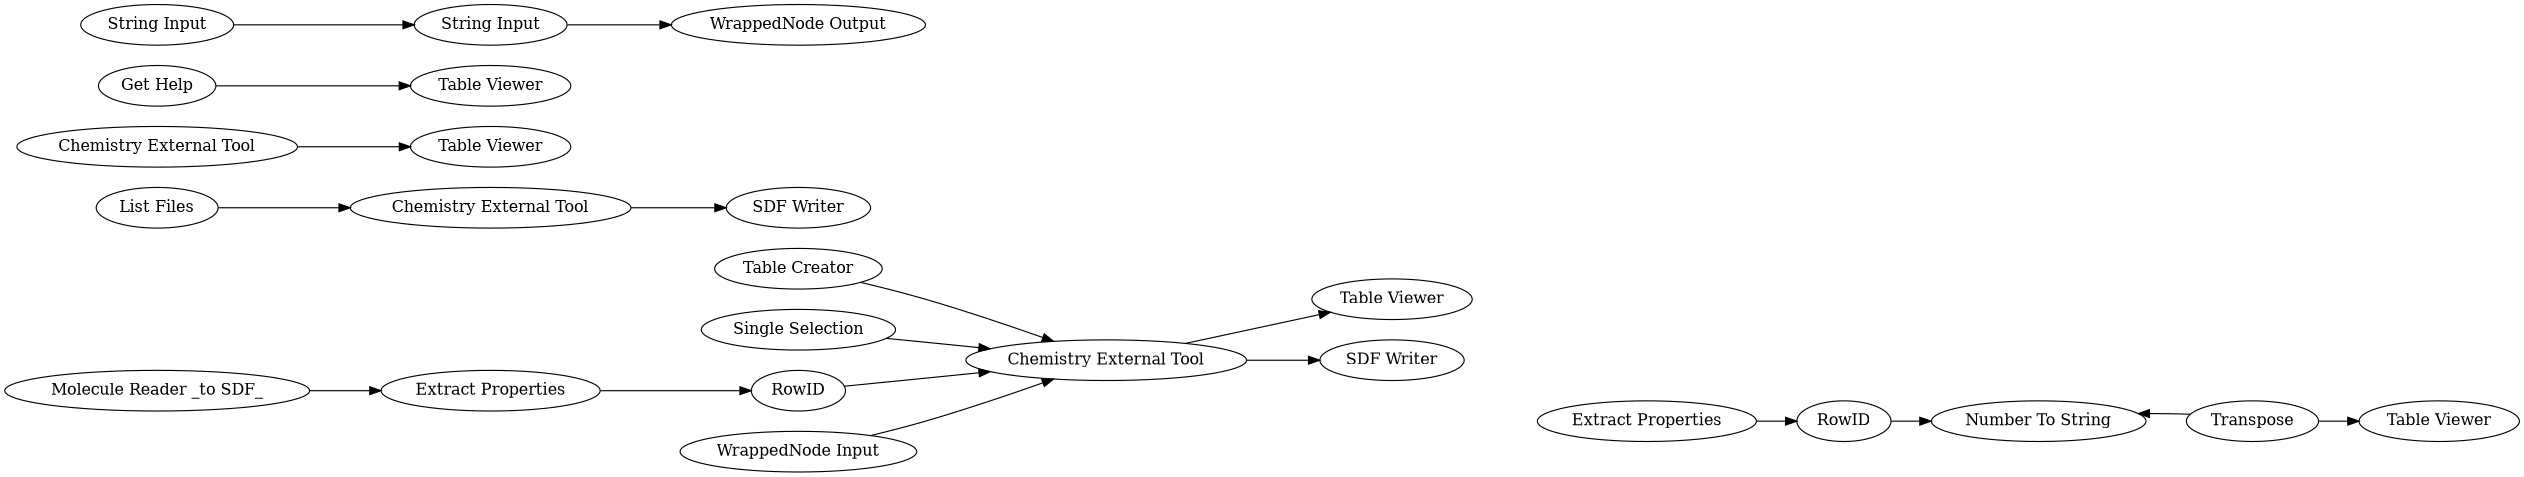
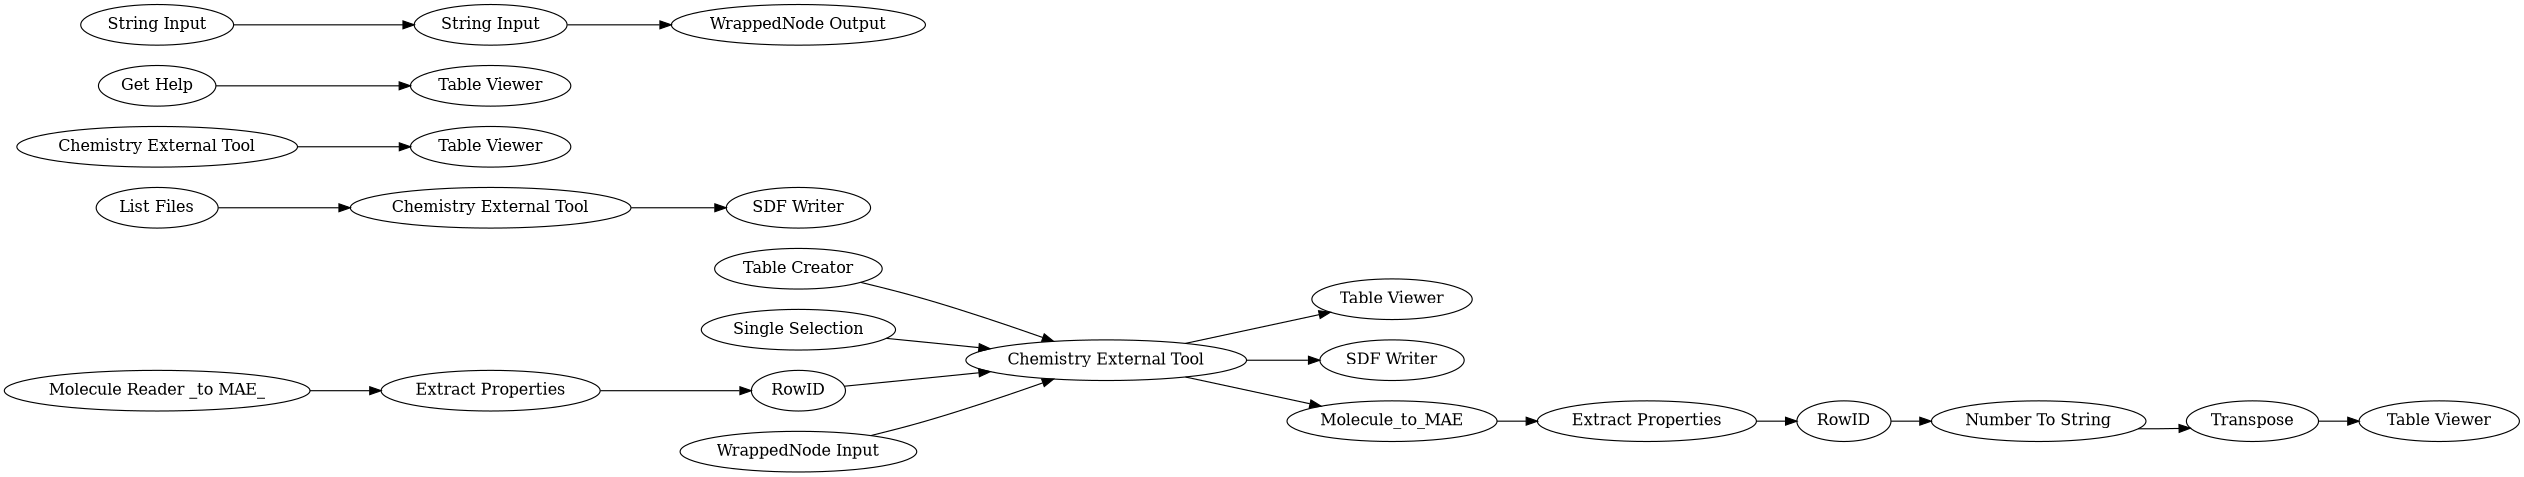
node "Molecule Reader _to SDF_": label "Molecule Reader _to SDF_" -> "Molecule Reader _to MAE_"
edge "Transpose" -> "Number To String": reversed
node "Molecule_to_MAE": added
